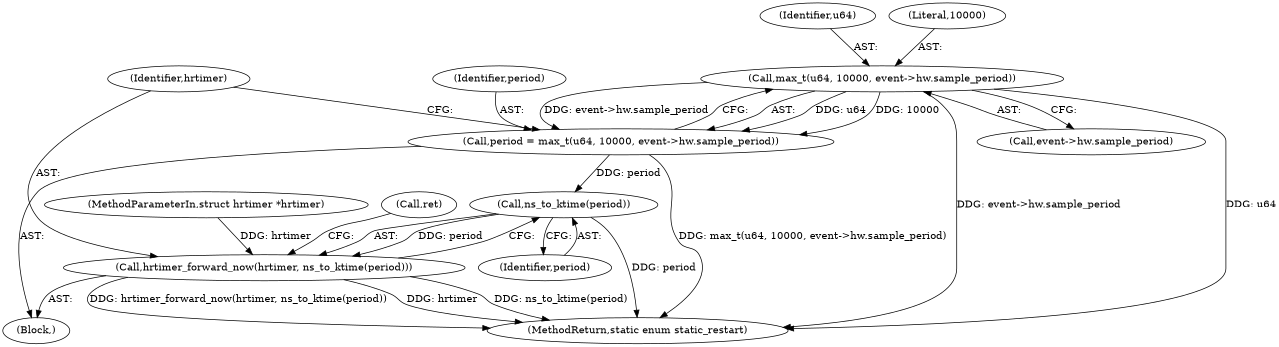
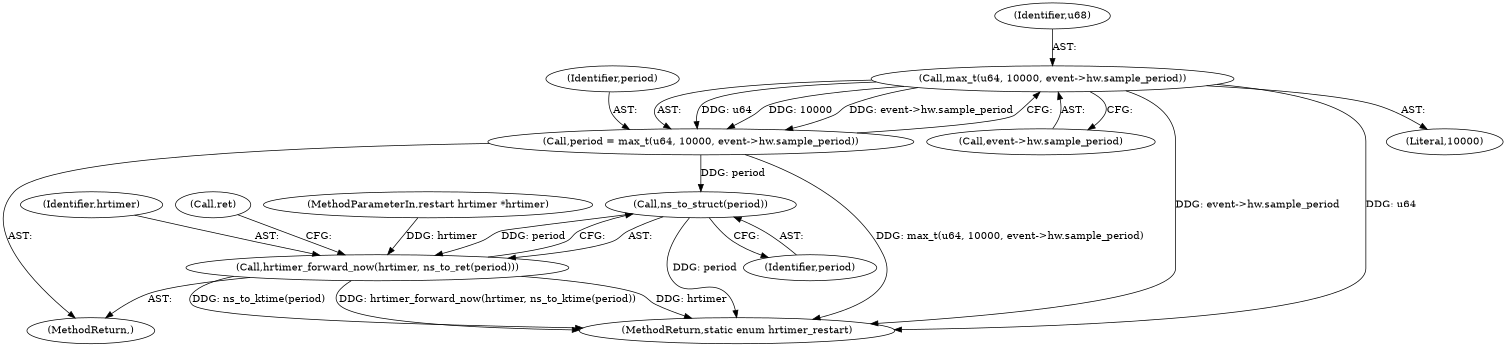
node "(Identifier,u64)": label "(Identifier,u64)" -> "(Identifier,u68)"
edge "(Literal,10000)" -> "(Call,max_t(u64, 10000, event->hw.sample_period))": reversed
edge "(Identifier,hrtimer)" -> "(Call,period = max_t(u64, 10000, event->hw.sample_period))": removed, label "CFG:"
node "(MethodParameterIn,struct hrtimer *hrtimer)": label "(MethodParameterIn,struct hrtimer *hrtimer)" -> "(MethodParameterIn,restart hrtimer *hrtimer)"
node "(Call,ns_to_ktime(period))": label "(Call,ns_to_ktime(period))" -> "(Call,ns_to_struct(period))"
node "(Call,hrtimer_forward_now(hrtimer, ns_to_ktime(period)))": label "(Call,hrtimer_forward_now(hrtimer, ns_to_ktime(period)))" -> "(Call,hrtimer_forward_now(hrtimer, ns_to_ret(period)))"
node "(Block,)": label "(Block,)" -> "(MethodReturn,)"
node "(MethodReturn,static enum static_restart)": label "(MethodReturn,static enum static_restart)" -> "(MethodReturn,static enum hrtimer_restart)"
